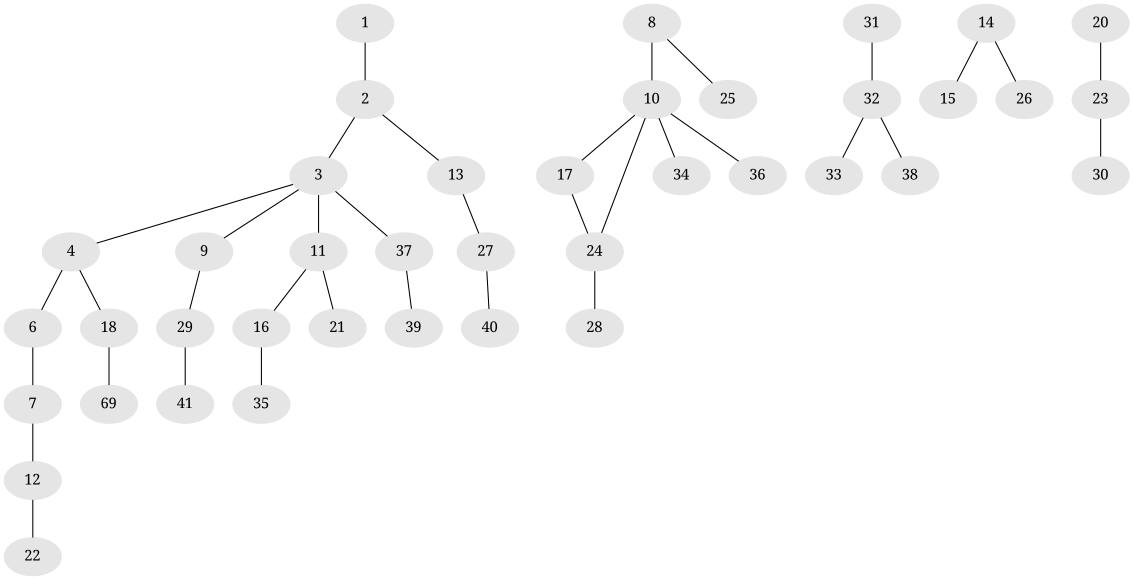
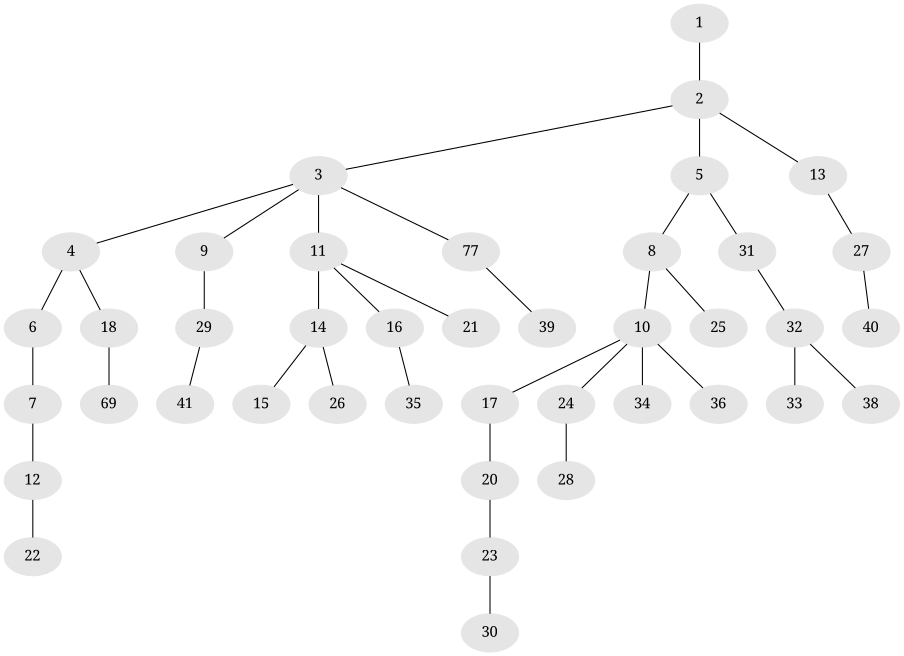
node "5": added
edge "17" -- "24": now "17" -- "20"
node "37": label "37" -> "77"
edge "11" -- "14": added
